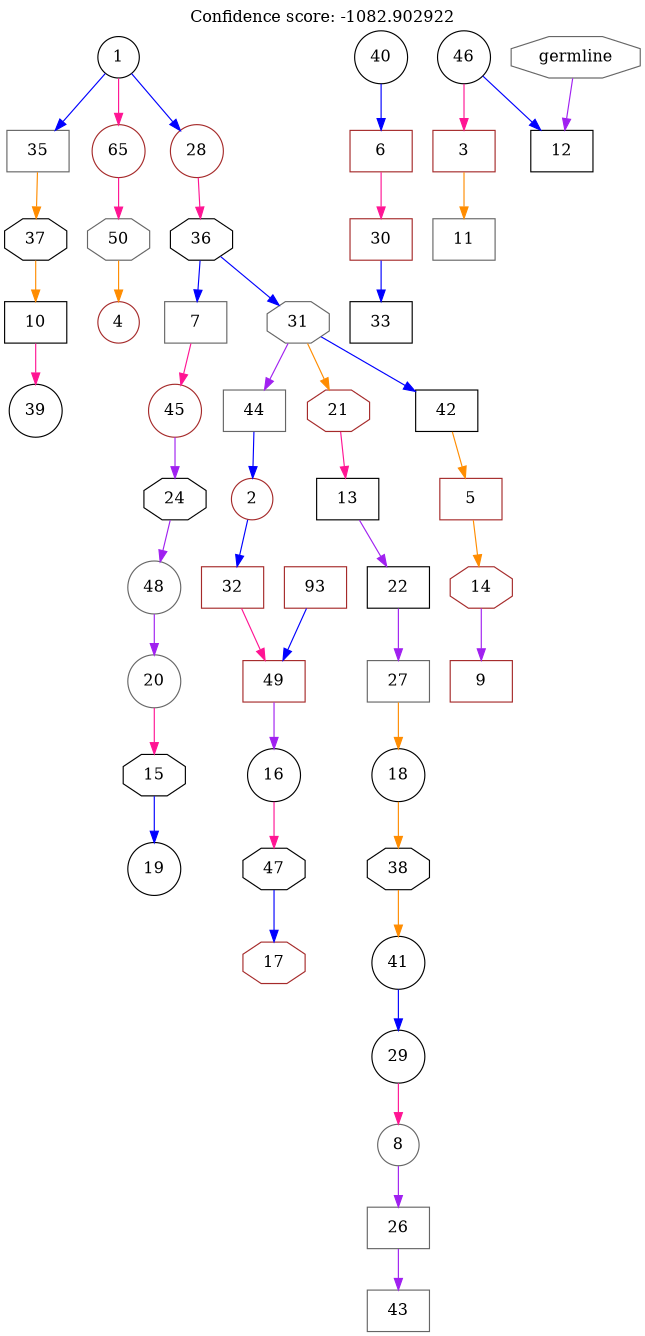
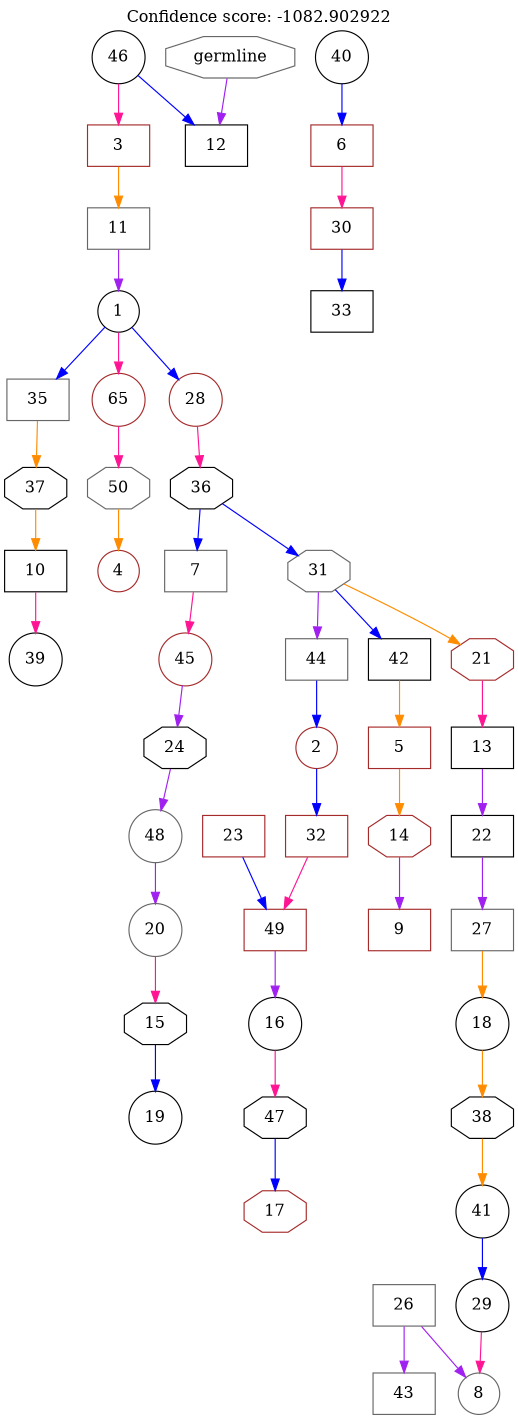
edge "11" -> "1": added
node "93": label "93" -> "23"
edge "8" -> "26": reversed
